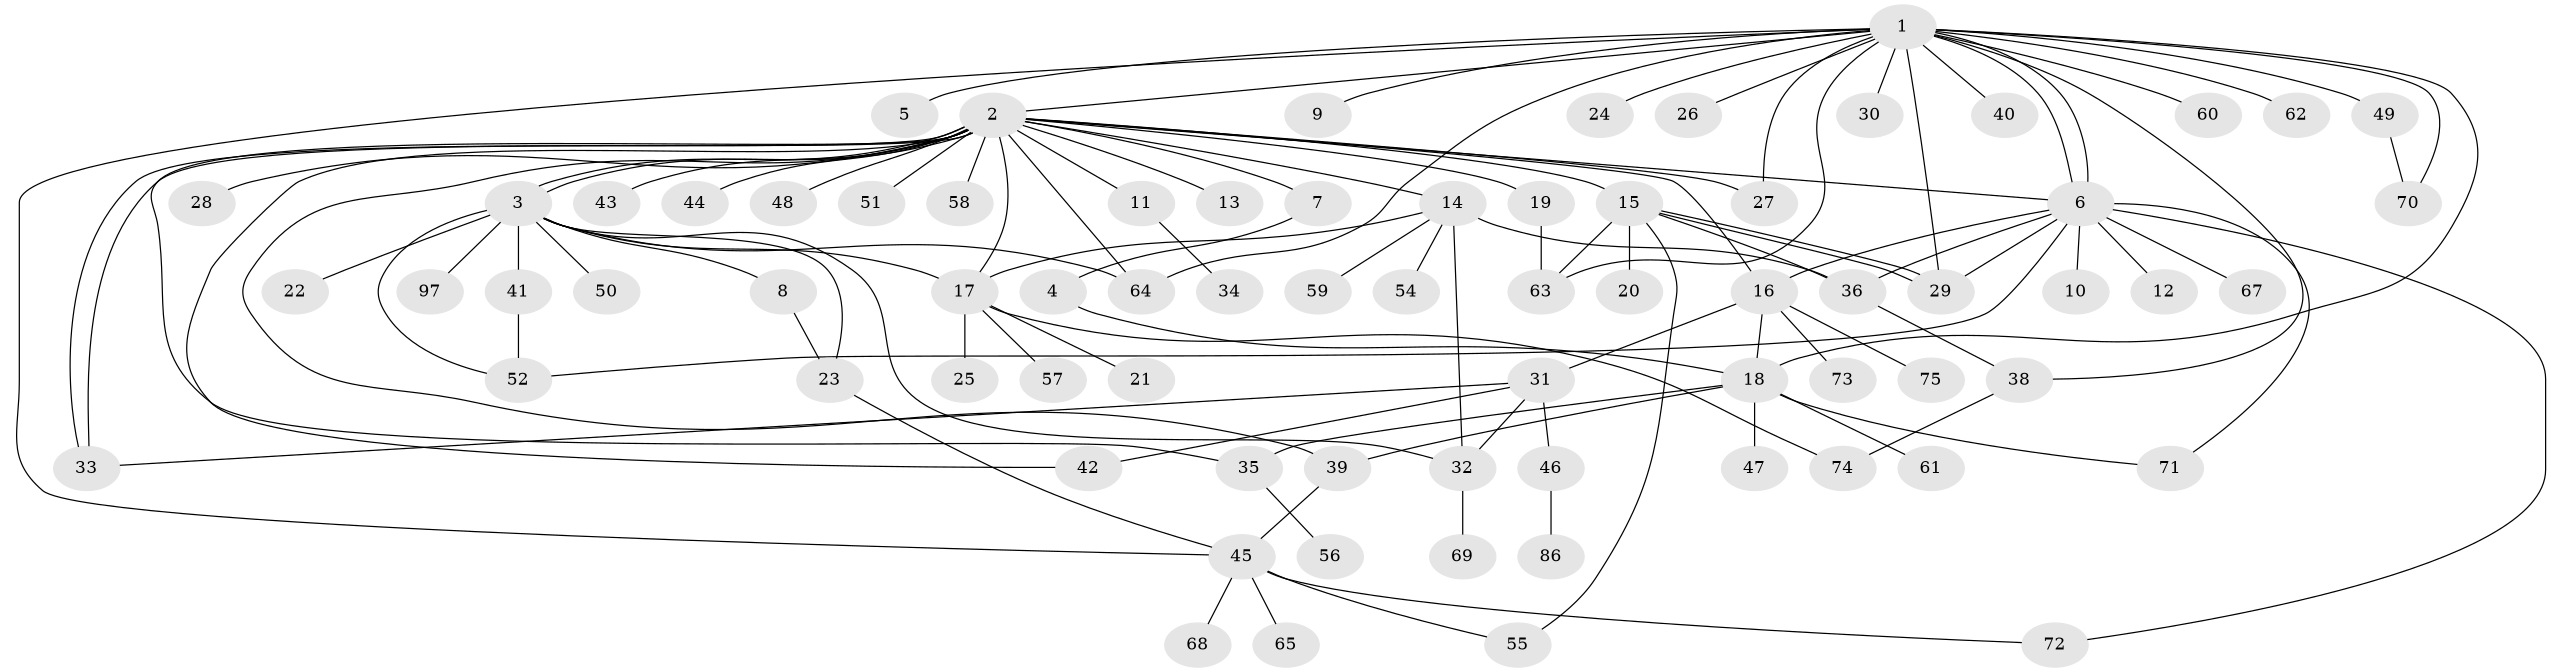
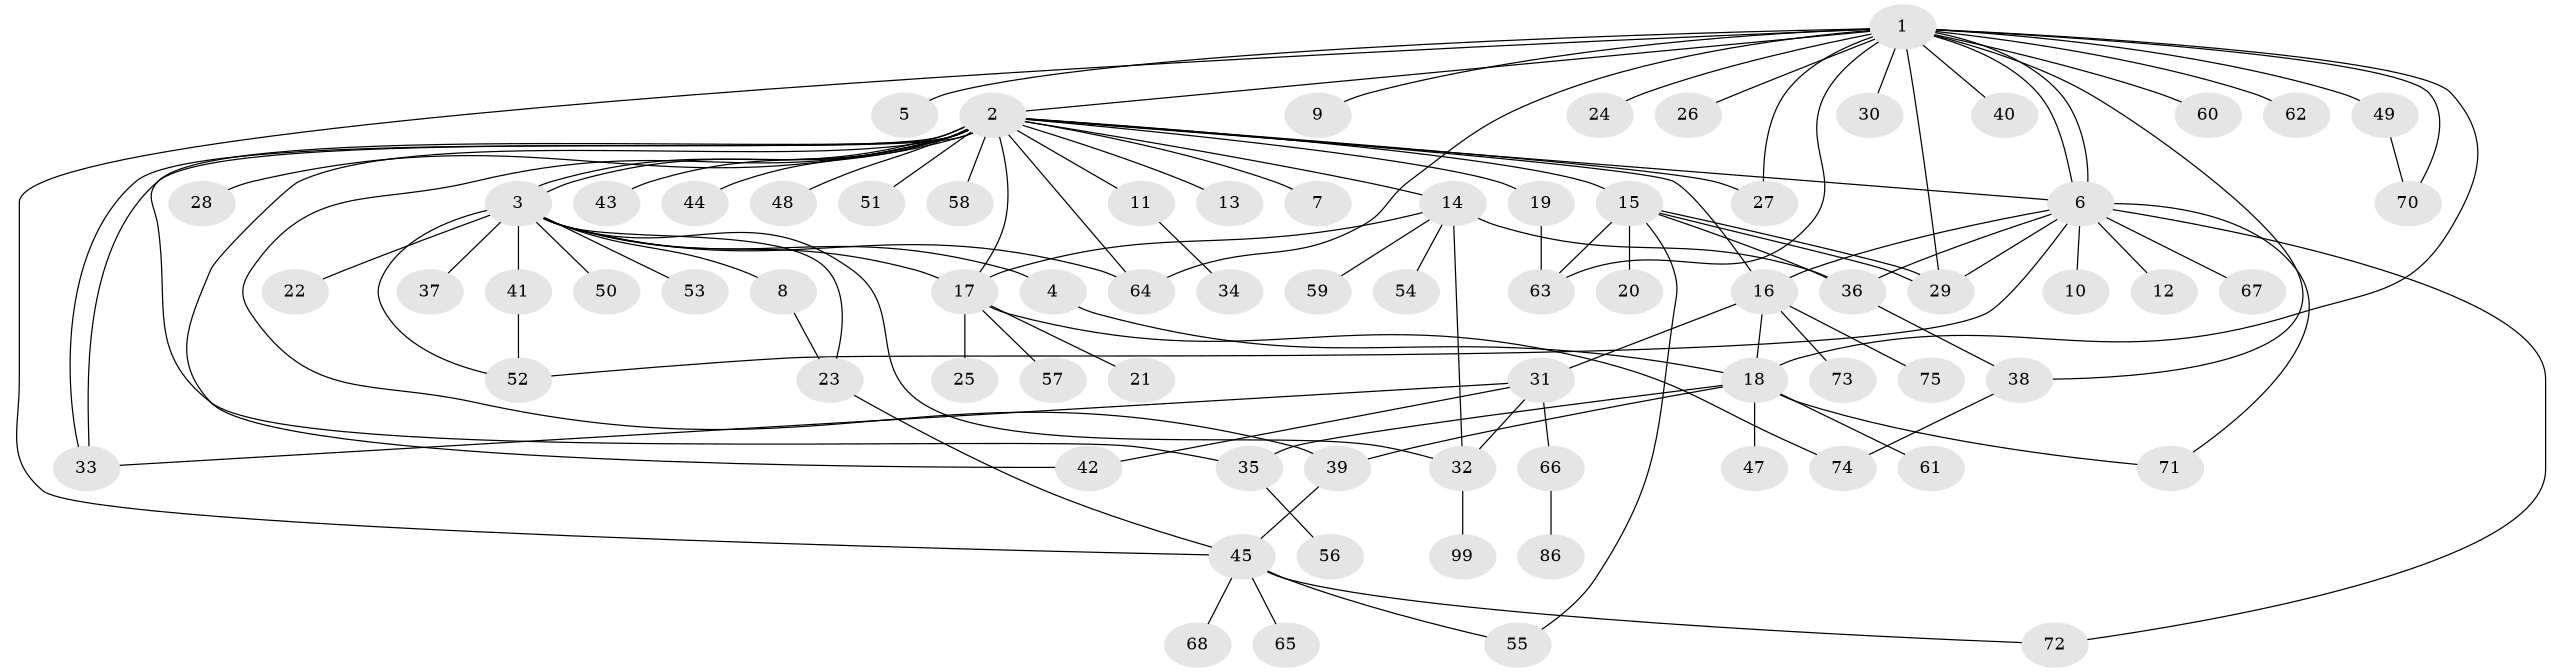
edge "7" -- "4": now "3" -- "4"
node "97": label "97" -> "37"
node "53": added
node "46": label "46" -> "66"
node "69": label "69" -> "99"
